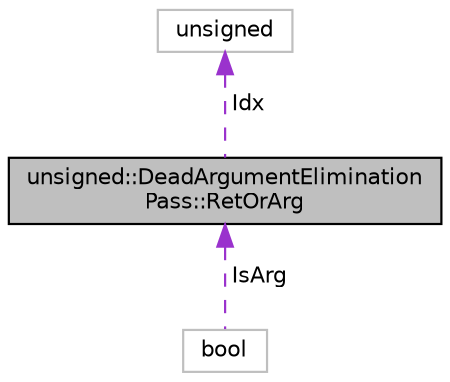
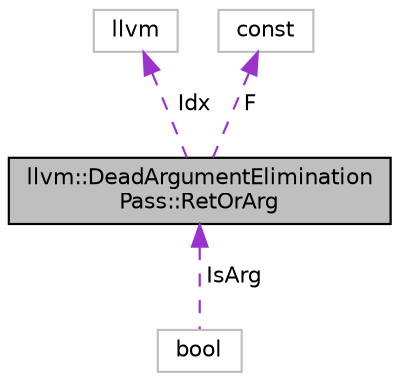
node "unsigned": label "unsigned" -> "llvm"
node "const": added
node "unsigned::DeadArgumentElimination Pass::RetOrArg": label "unsigned::DeadArgumentElimination Pass::RetOrArg" -> "llvm::DeadArgumentElimination Pass::RetOrArg"
